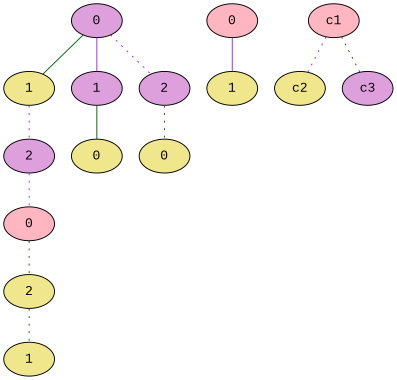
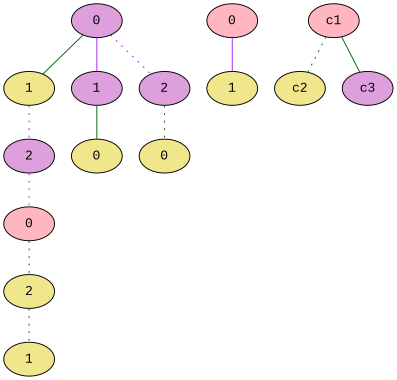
edge "c1" -- "c2": color purple -> darkgreen
edge "c1" -- "c3": style dotted -> solid
